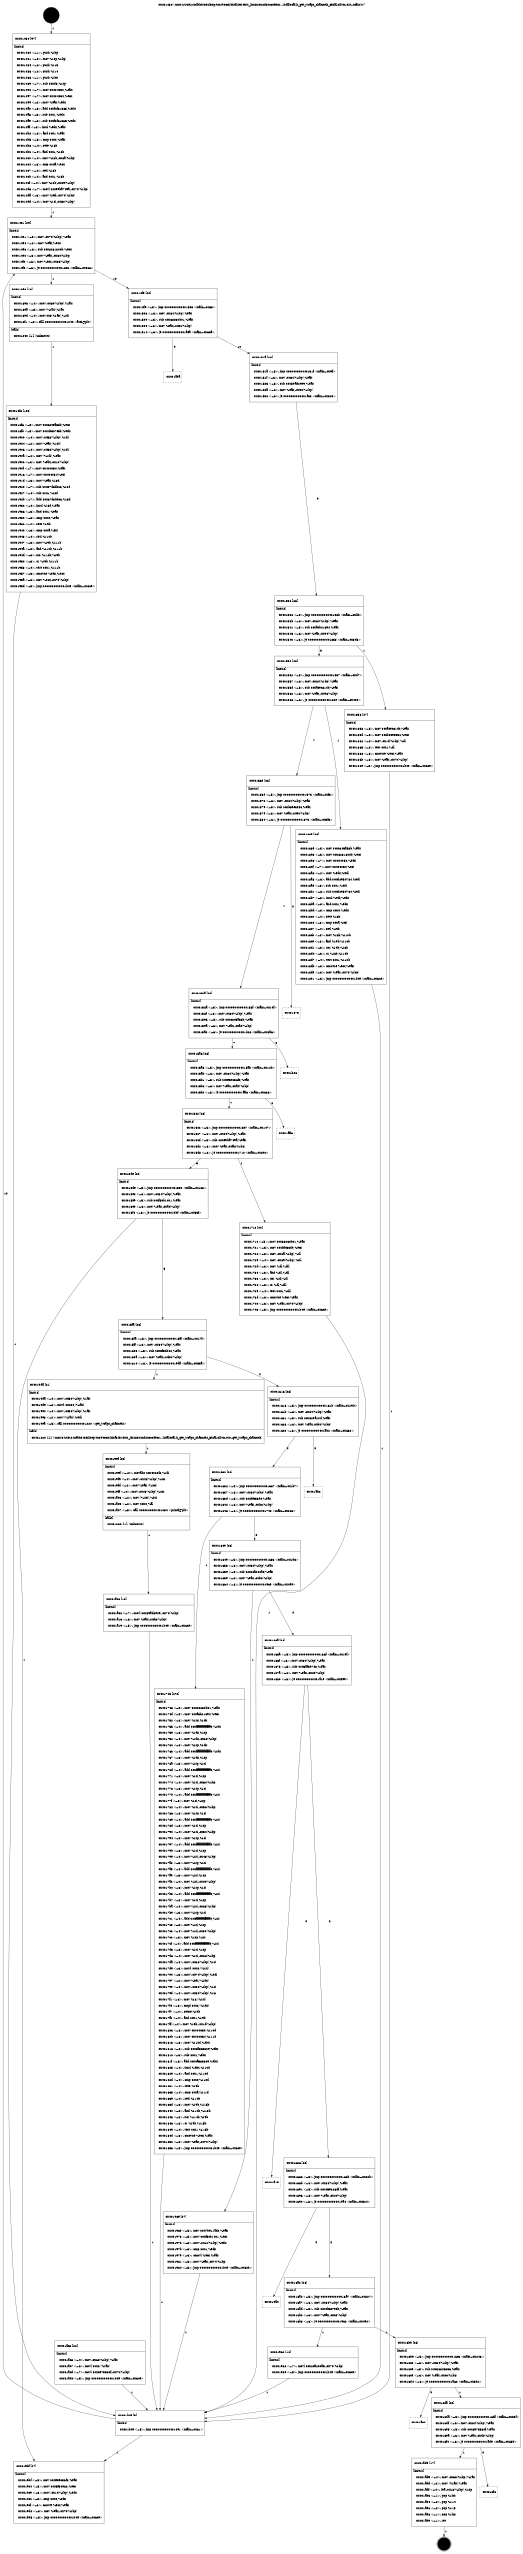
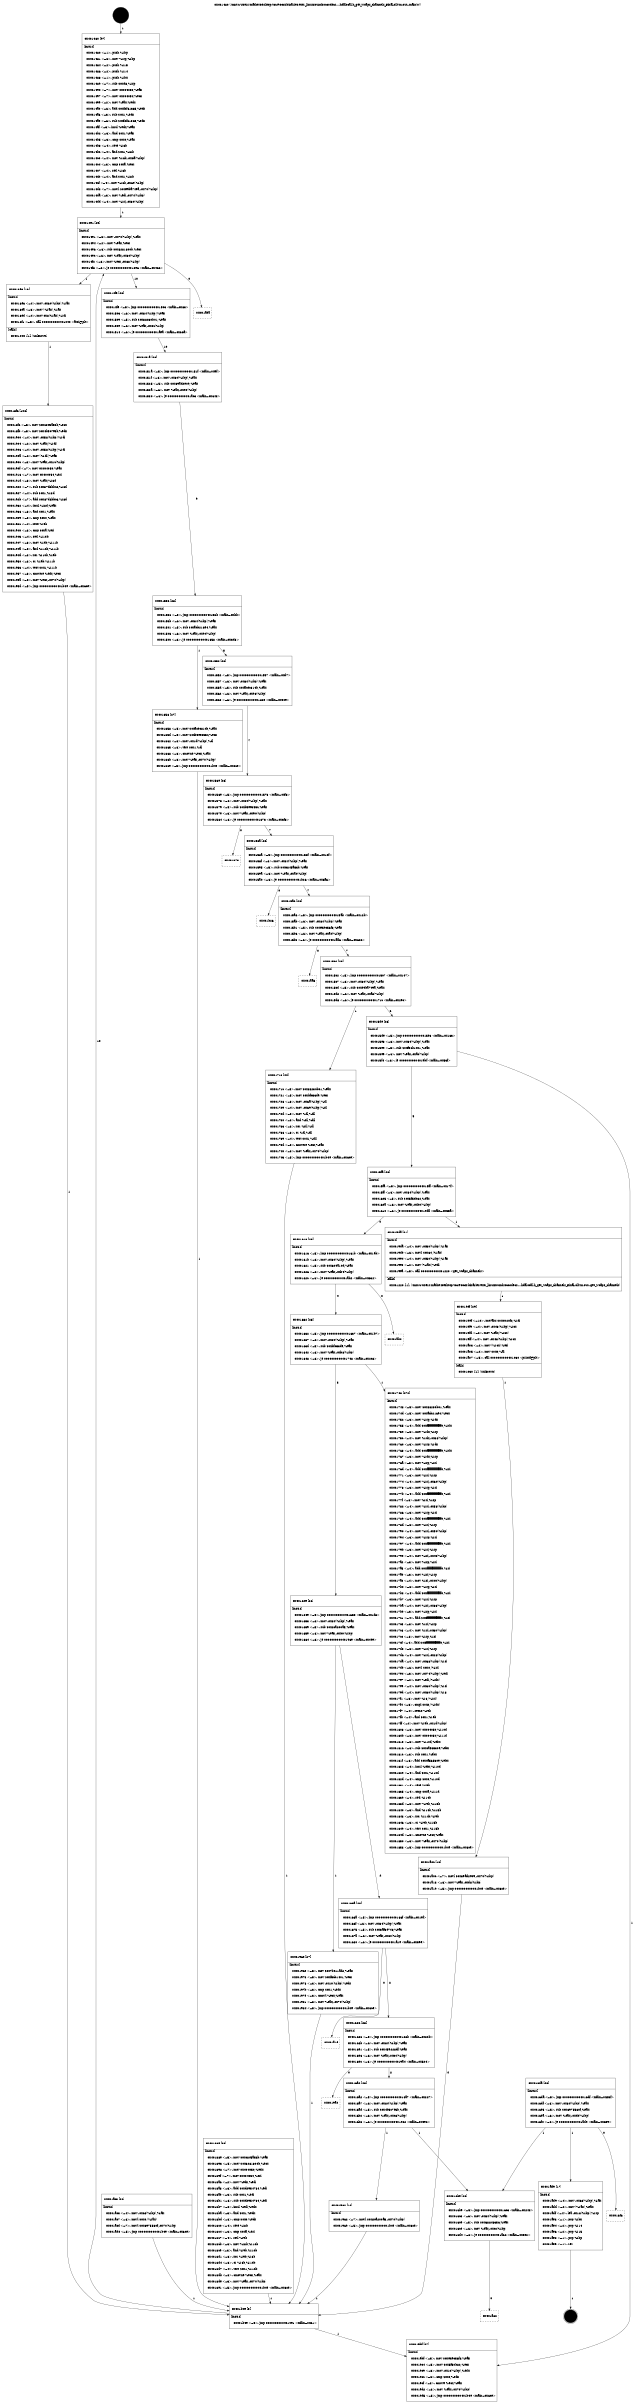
edge "0x4014fe [28]" -> "0x401aea": now "0x4014e1 [29]" -> "0x401aea"
edge "0x401552 [28]" -> "0x40188e [88]": removed, label "1"
edge "0x401a0c [18]" -> "0x401b4e [5]": label " 1" -> " 4"
edge "0x401748 [272]" -> "0x401b4e [5]": removed, label "1"
edge "0x4016be [28]" -> "0x4016da [28]": reversed
